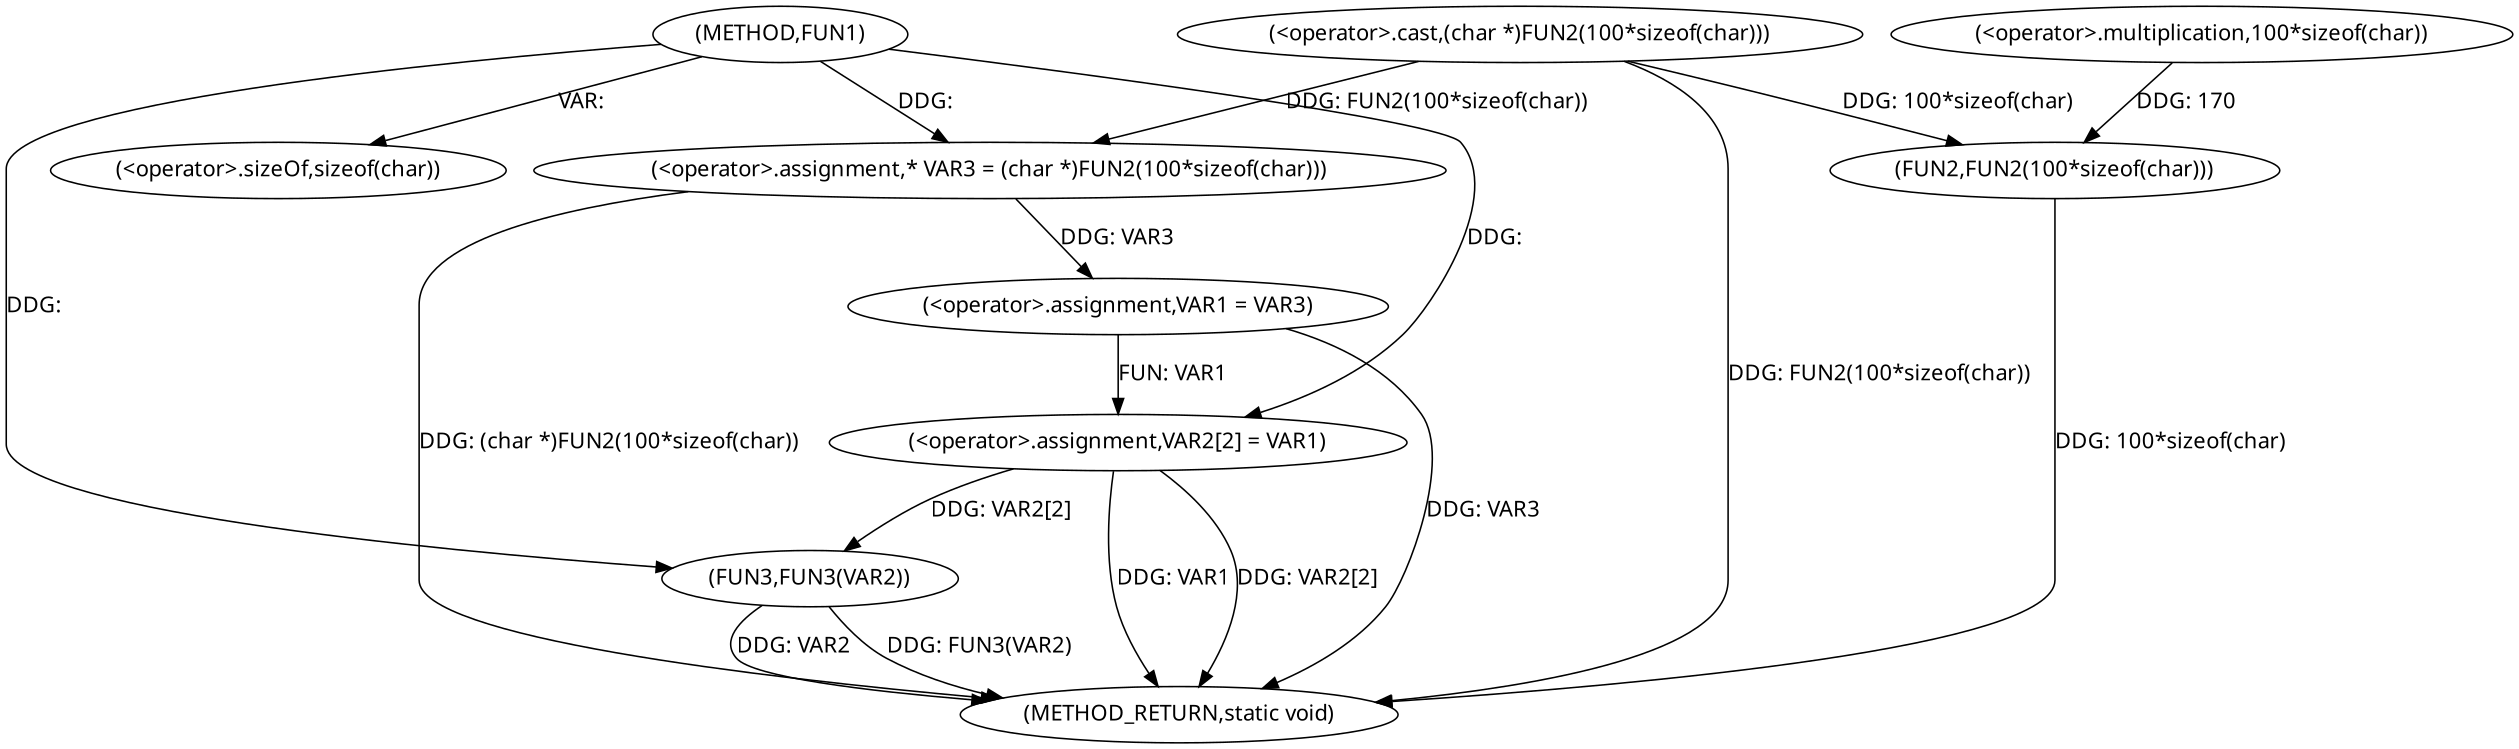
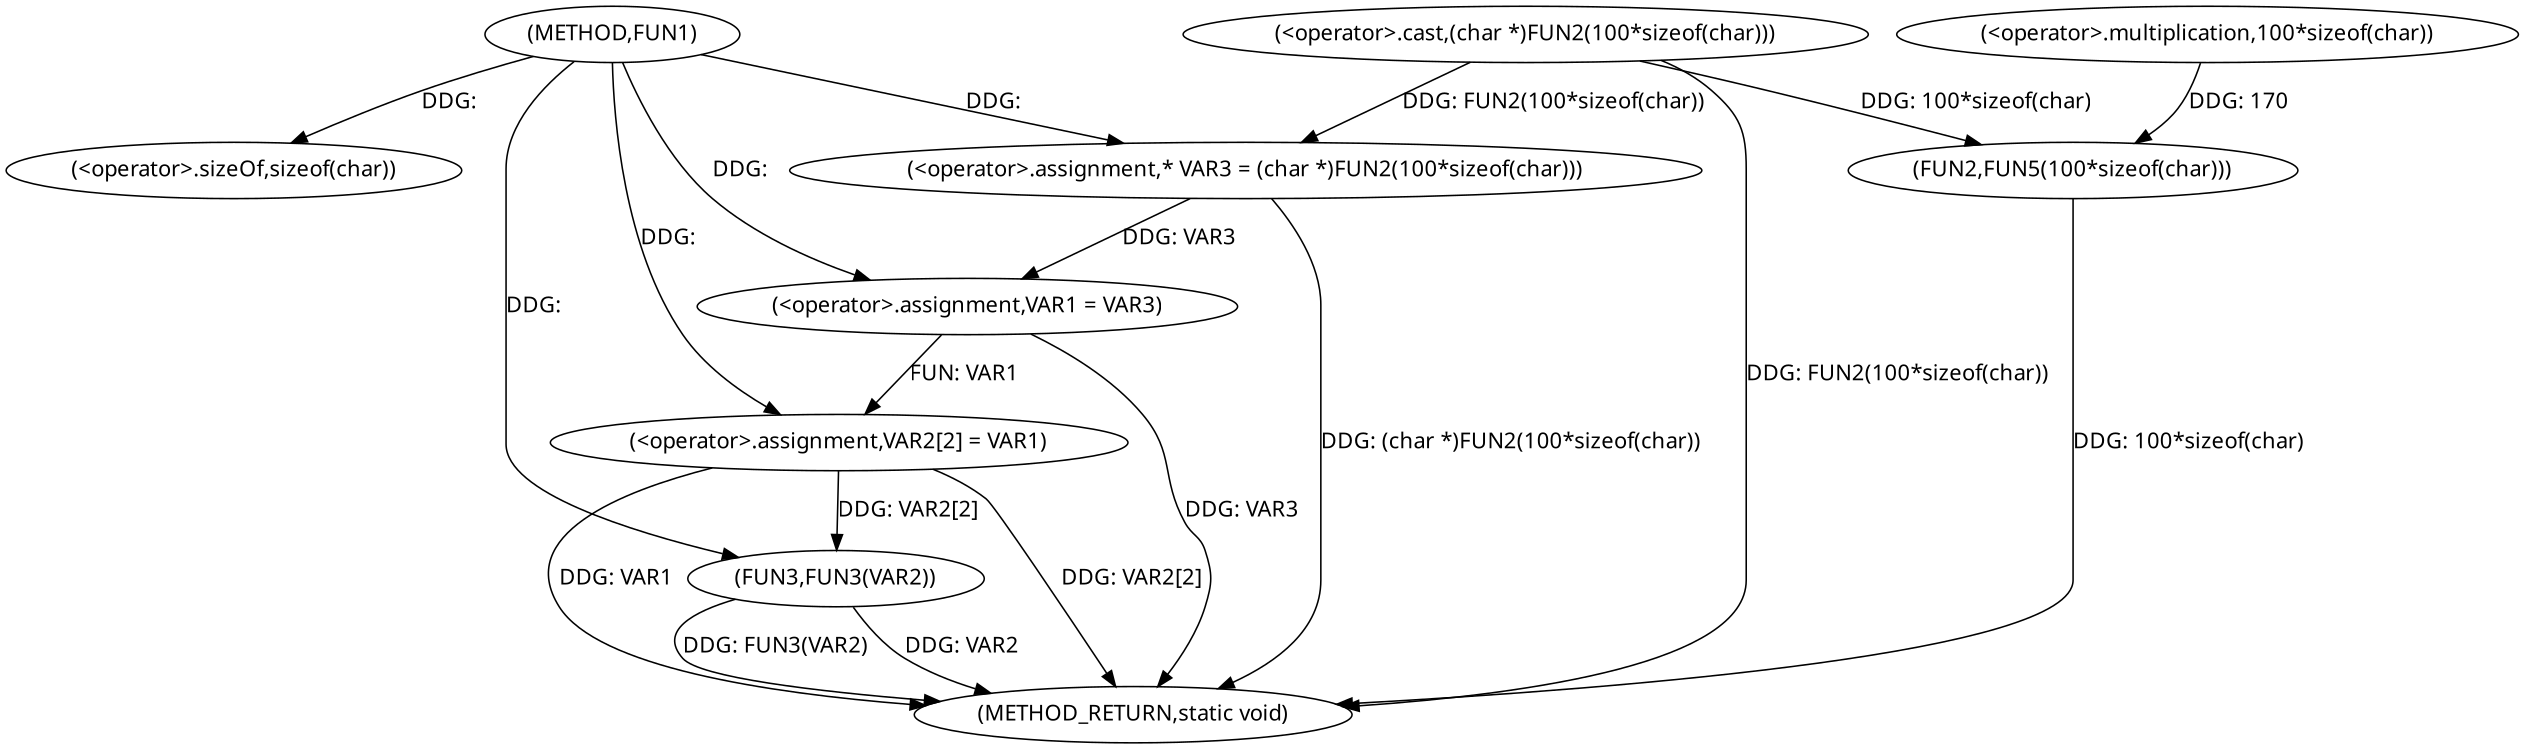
edge "(METHOD,FUN1)" -> "(<operator>.sizeOf,sizeof(char))": label "VAR: " -> "DDG: "
node "(FUN2,FUN2(100*sizeof(char)))": label "(FUN2,FUN2(100*sizeof(char)))" -> "(FUN2,FUN5(100*sizeof(char)))"
edge "(METHOD,FUN1)" -> "(<operator>.assignment,VAR1 = VAR3)": added, label "DDG:"
